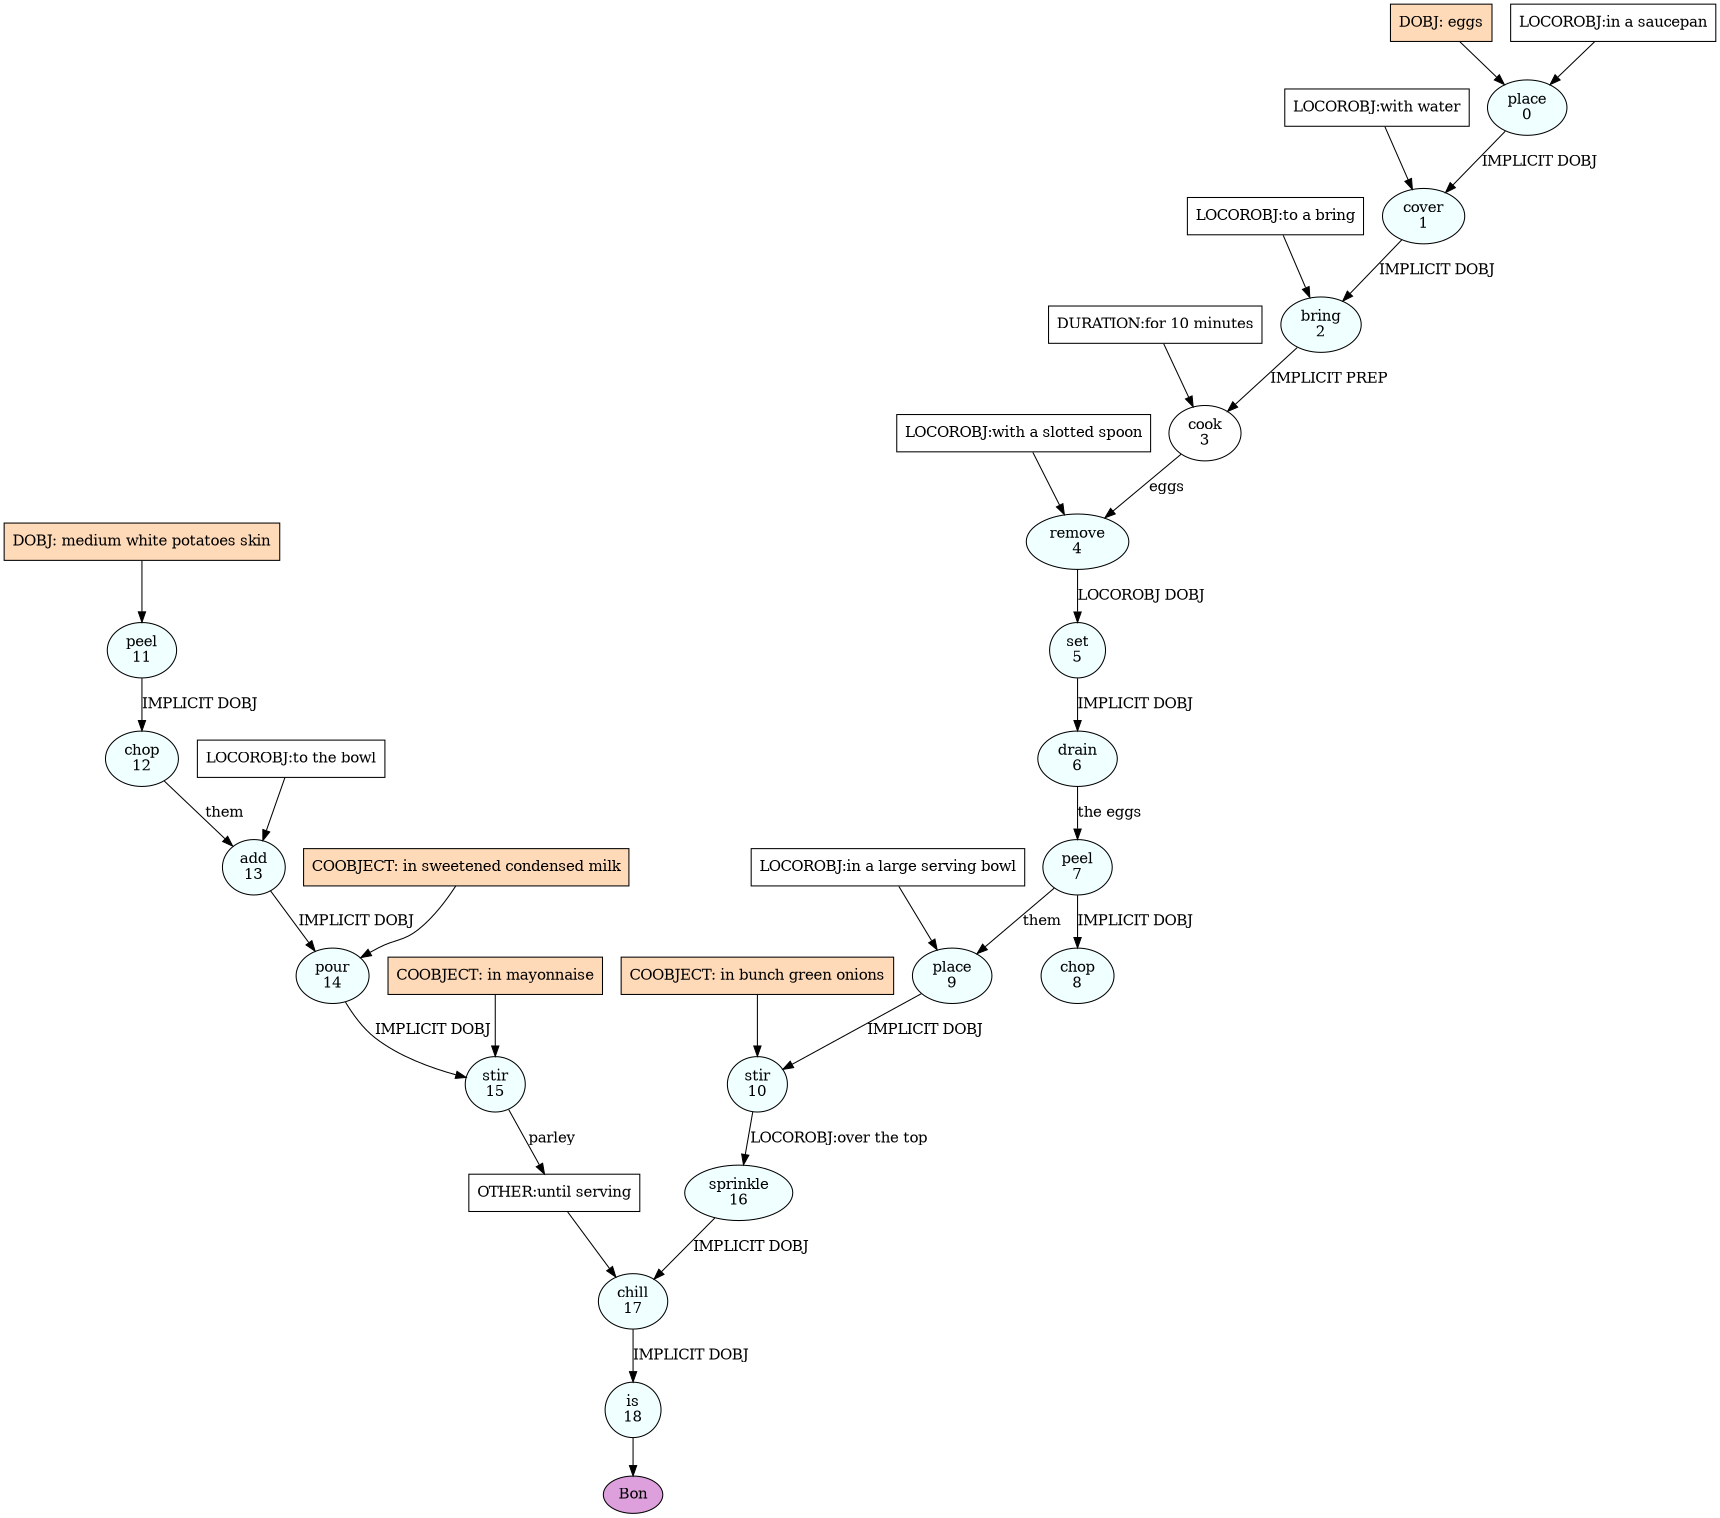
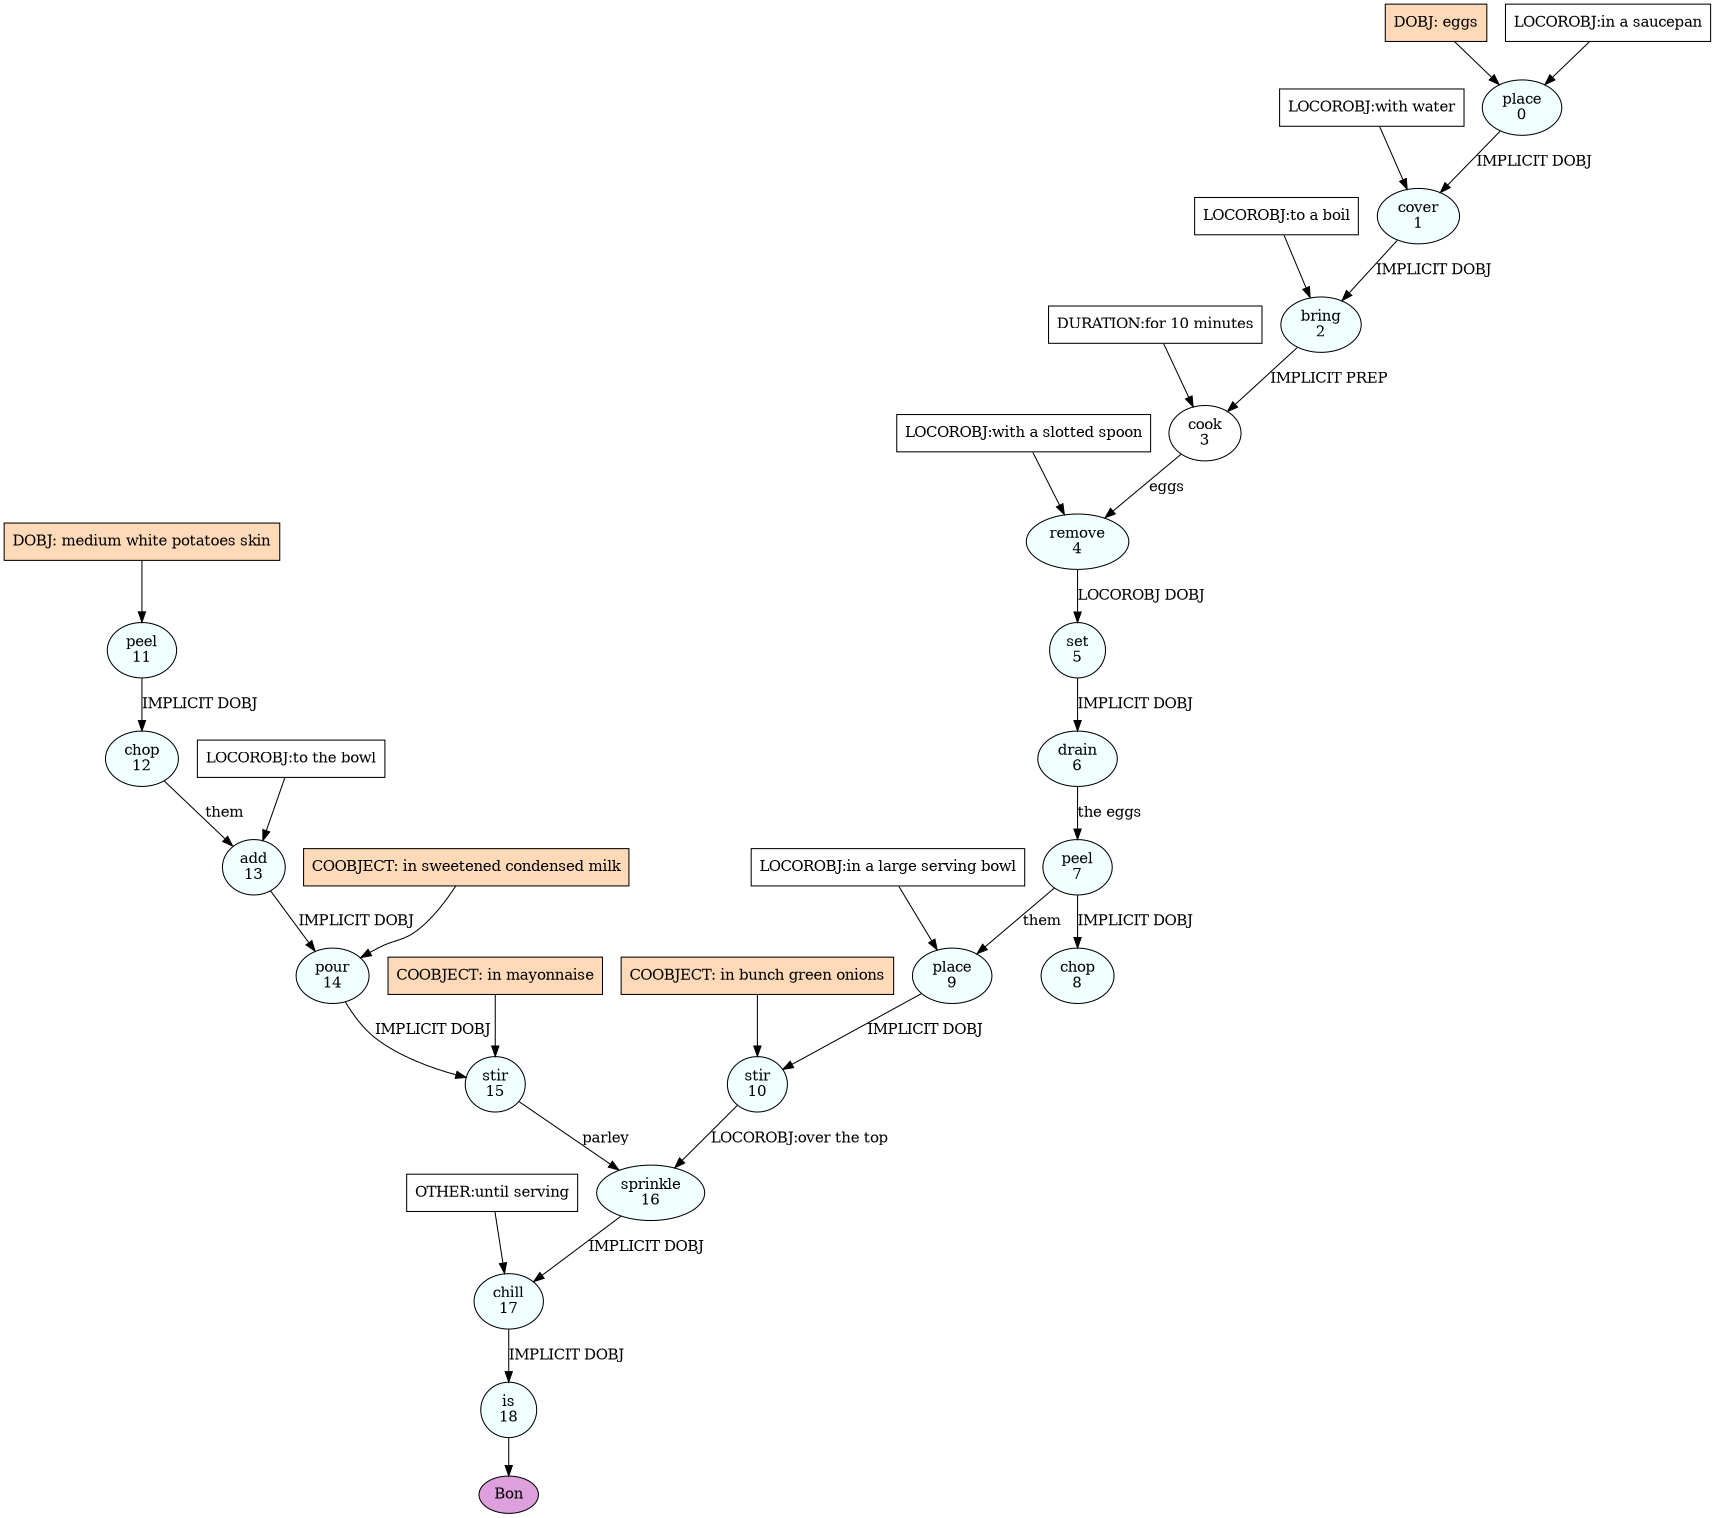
node "LOCOROBJ:to a bring": label "LOCOROBJ:to a bring" -> "LOCOROBJ:to a boil"
edge "stir 15" -> "OTHER:until serving": now "stir 15" -> "sprinkle 16"
